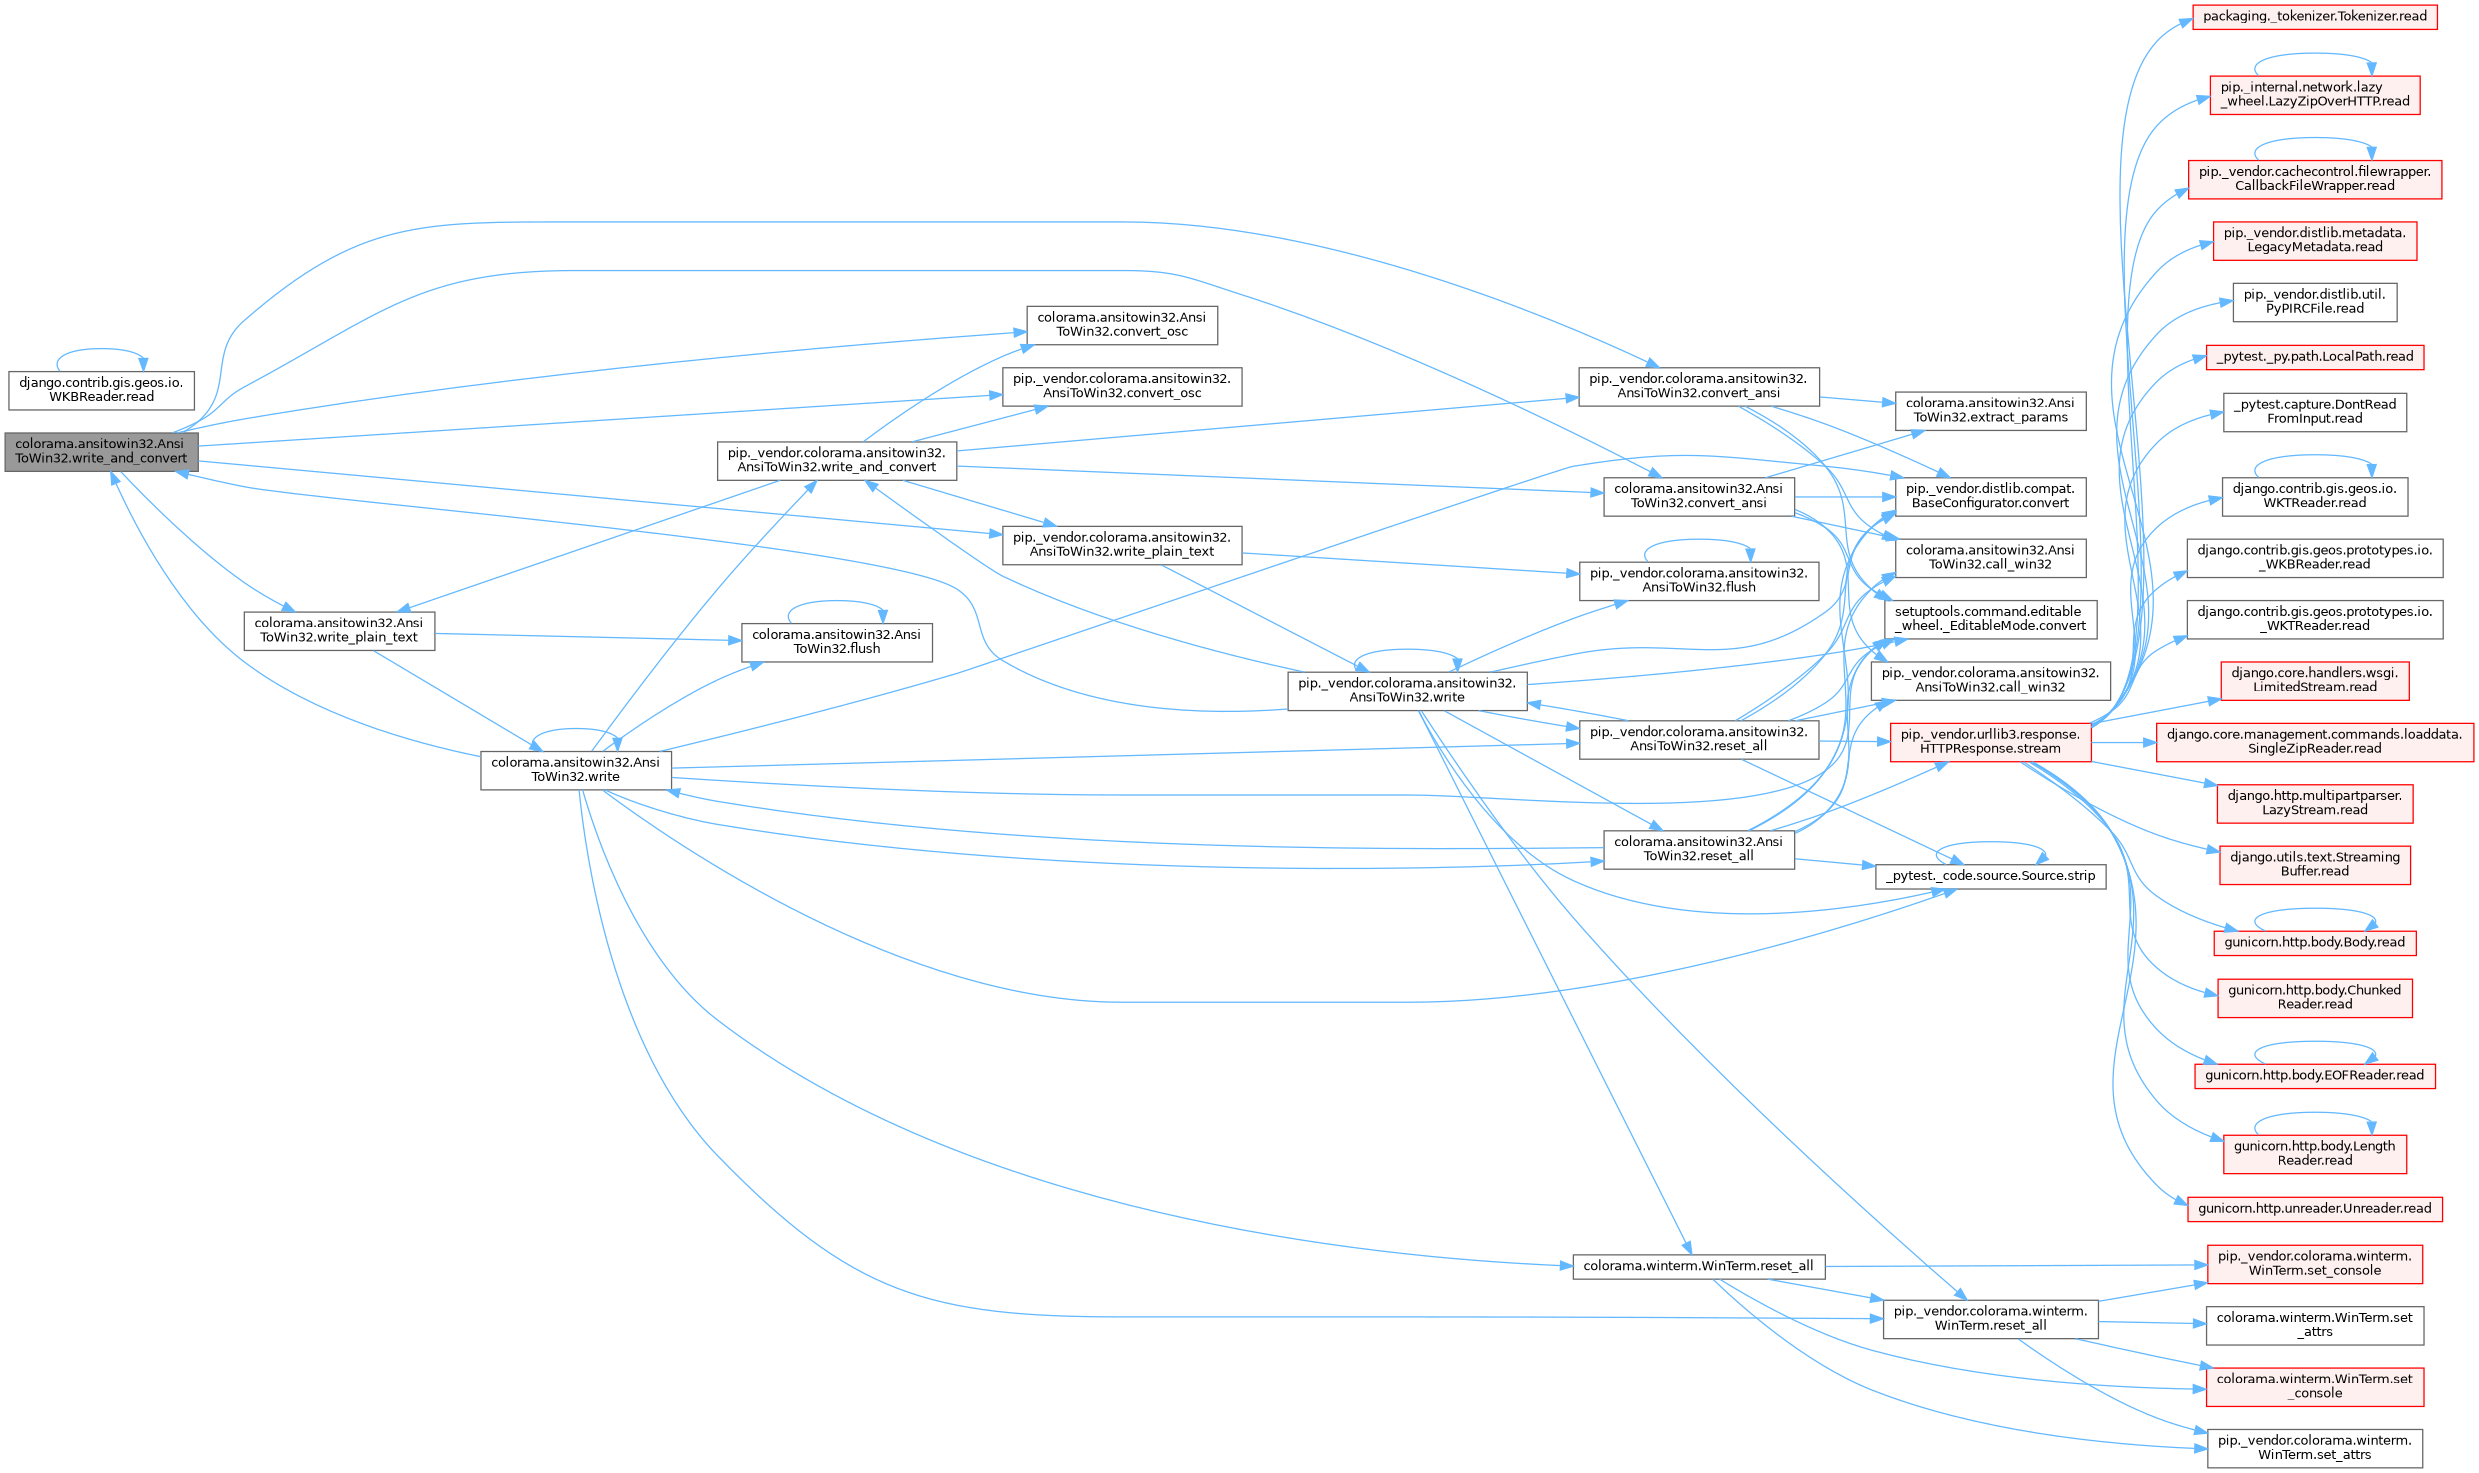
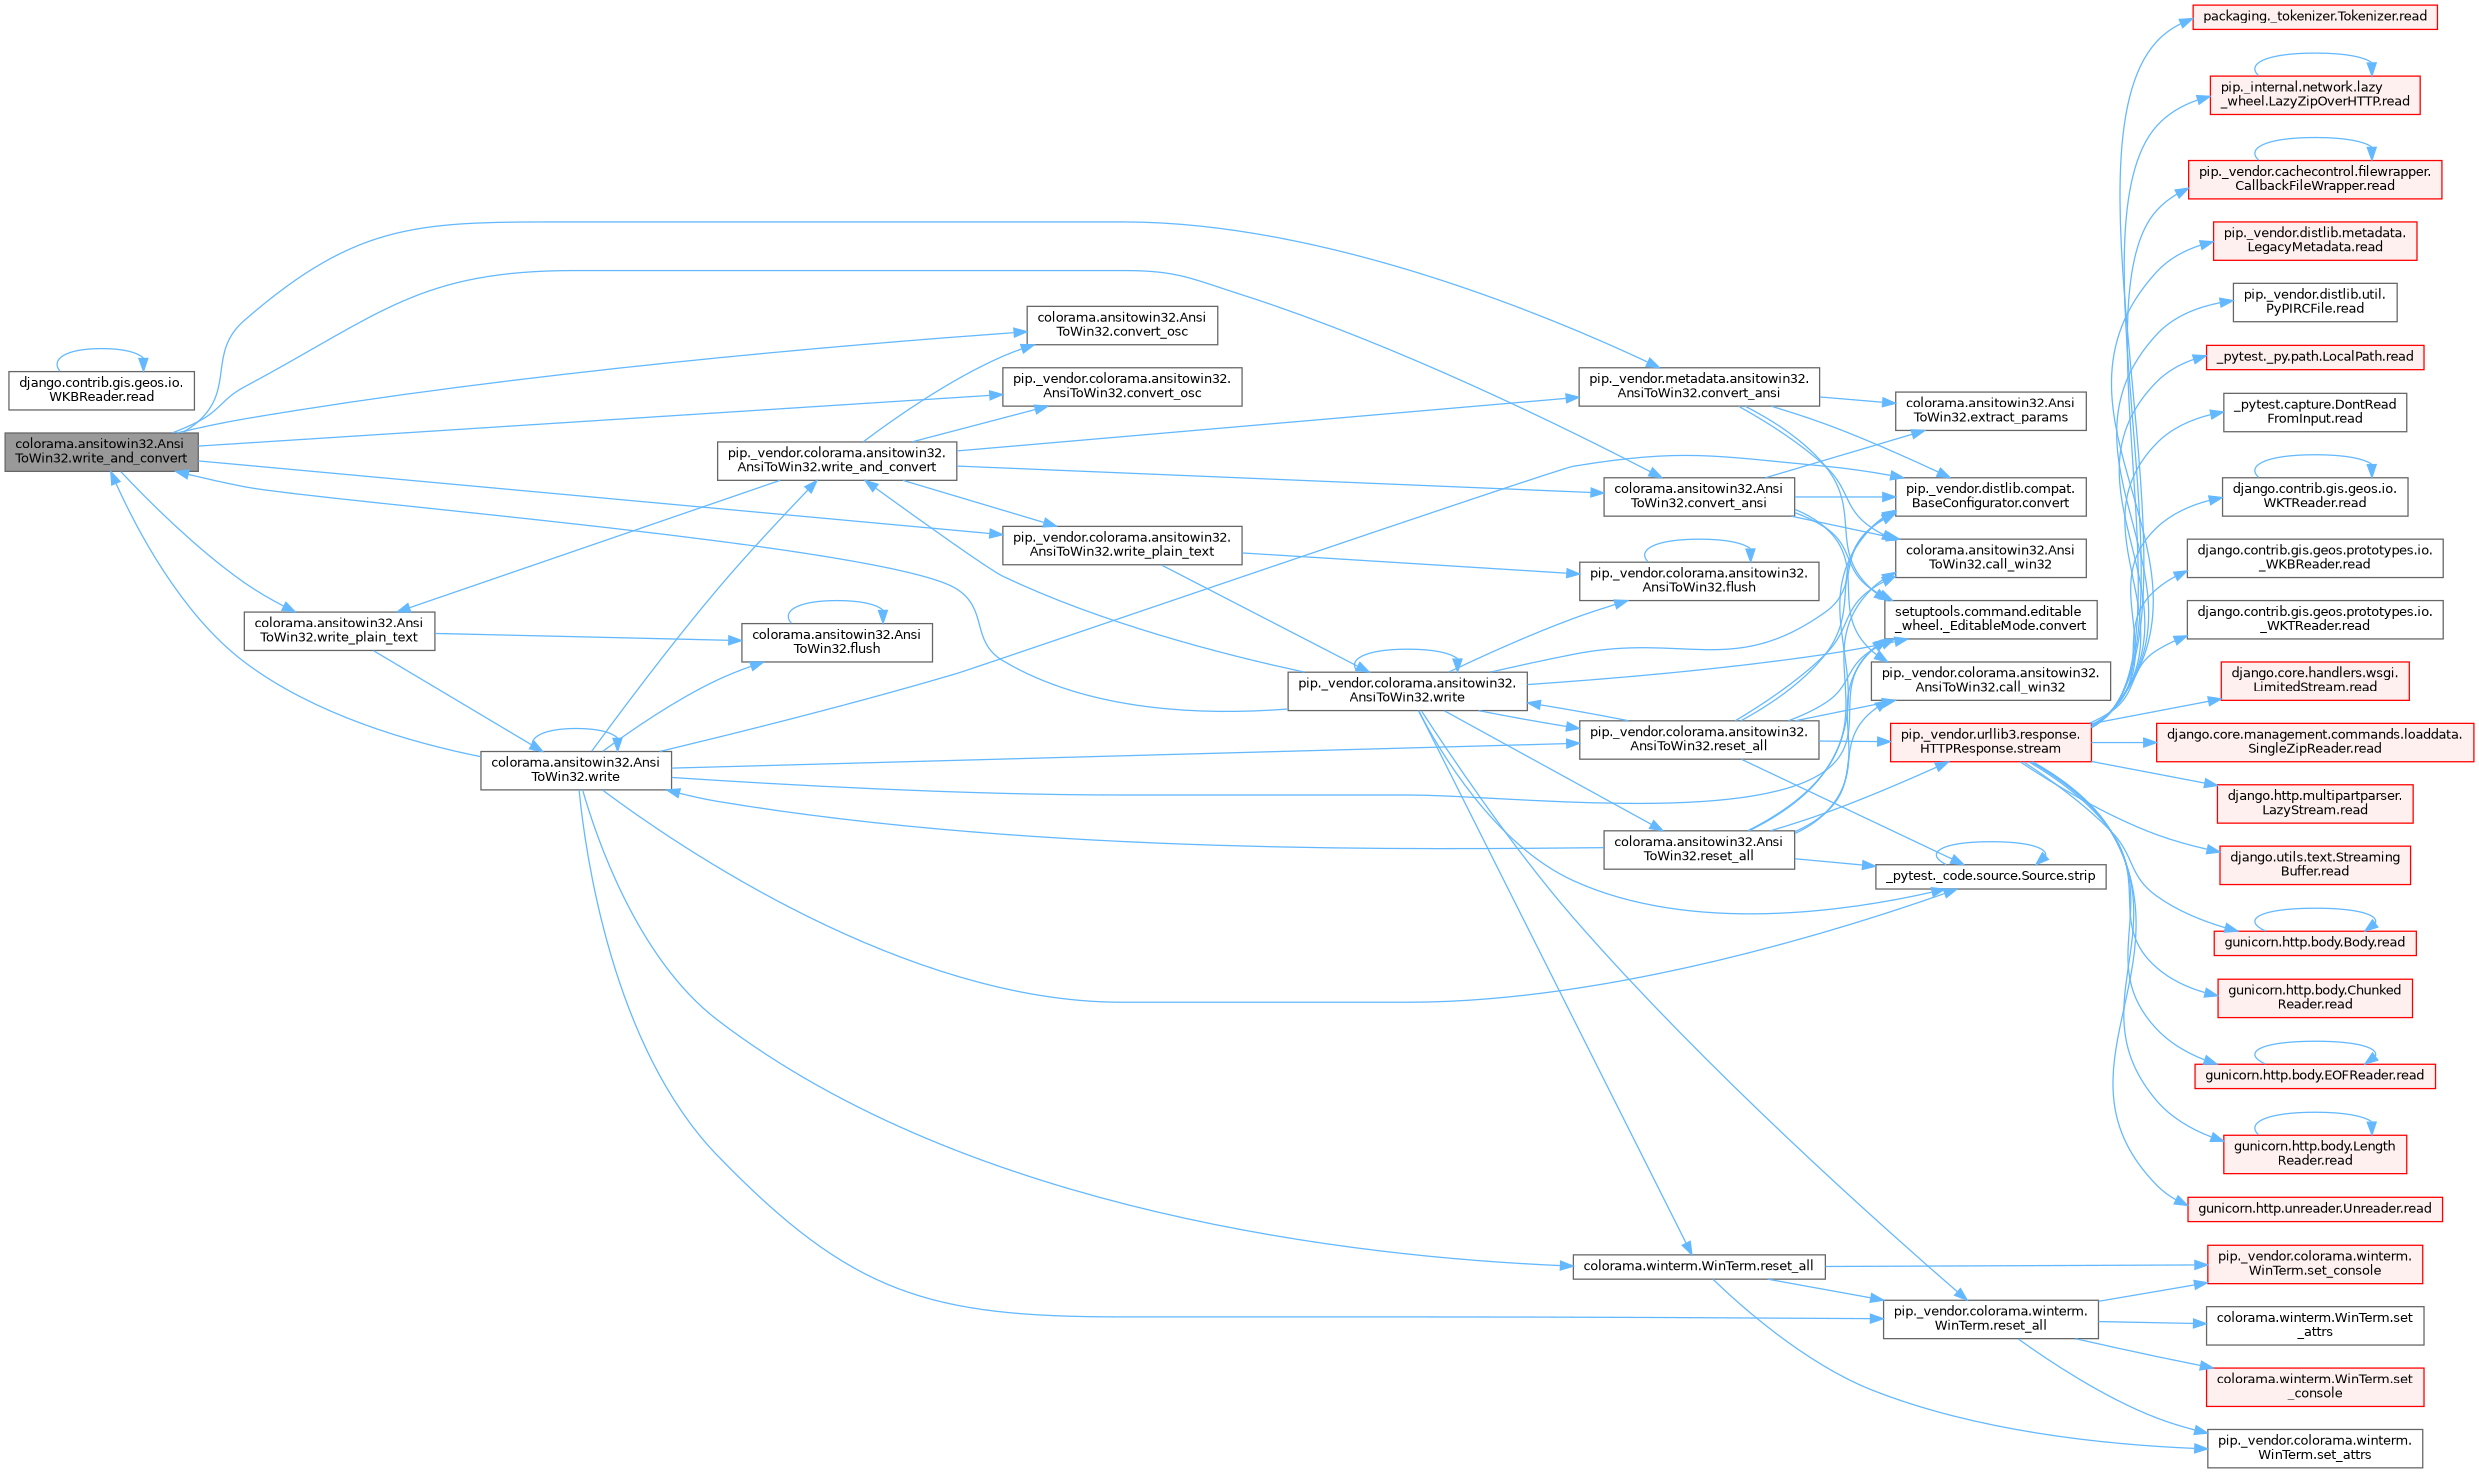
node "pip._vendor.colorama.ansitowin32. AnsiToWin32.convert_ansi": label "pip._vendor.colorama.ansitowin32. AnsiToWin32.convert_ansi" -> "pip._vendor.metadata.ansitowin32. AnsiToWin32.convert_ansi"
edge "colorama.ansitowin32.Ansi ToWin32.write" -> "colorama.ansitowin32.Ansi ToWin32.reset_all": removed
edge "colorama.winterm.WinTerm.reset_all" -> "colorama.winterm.WinTerm.set _console": removed
